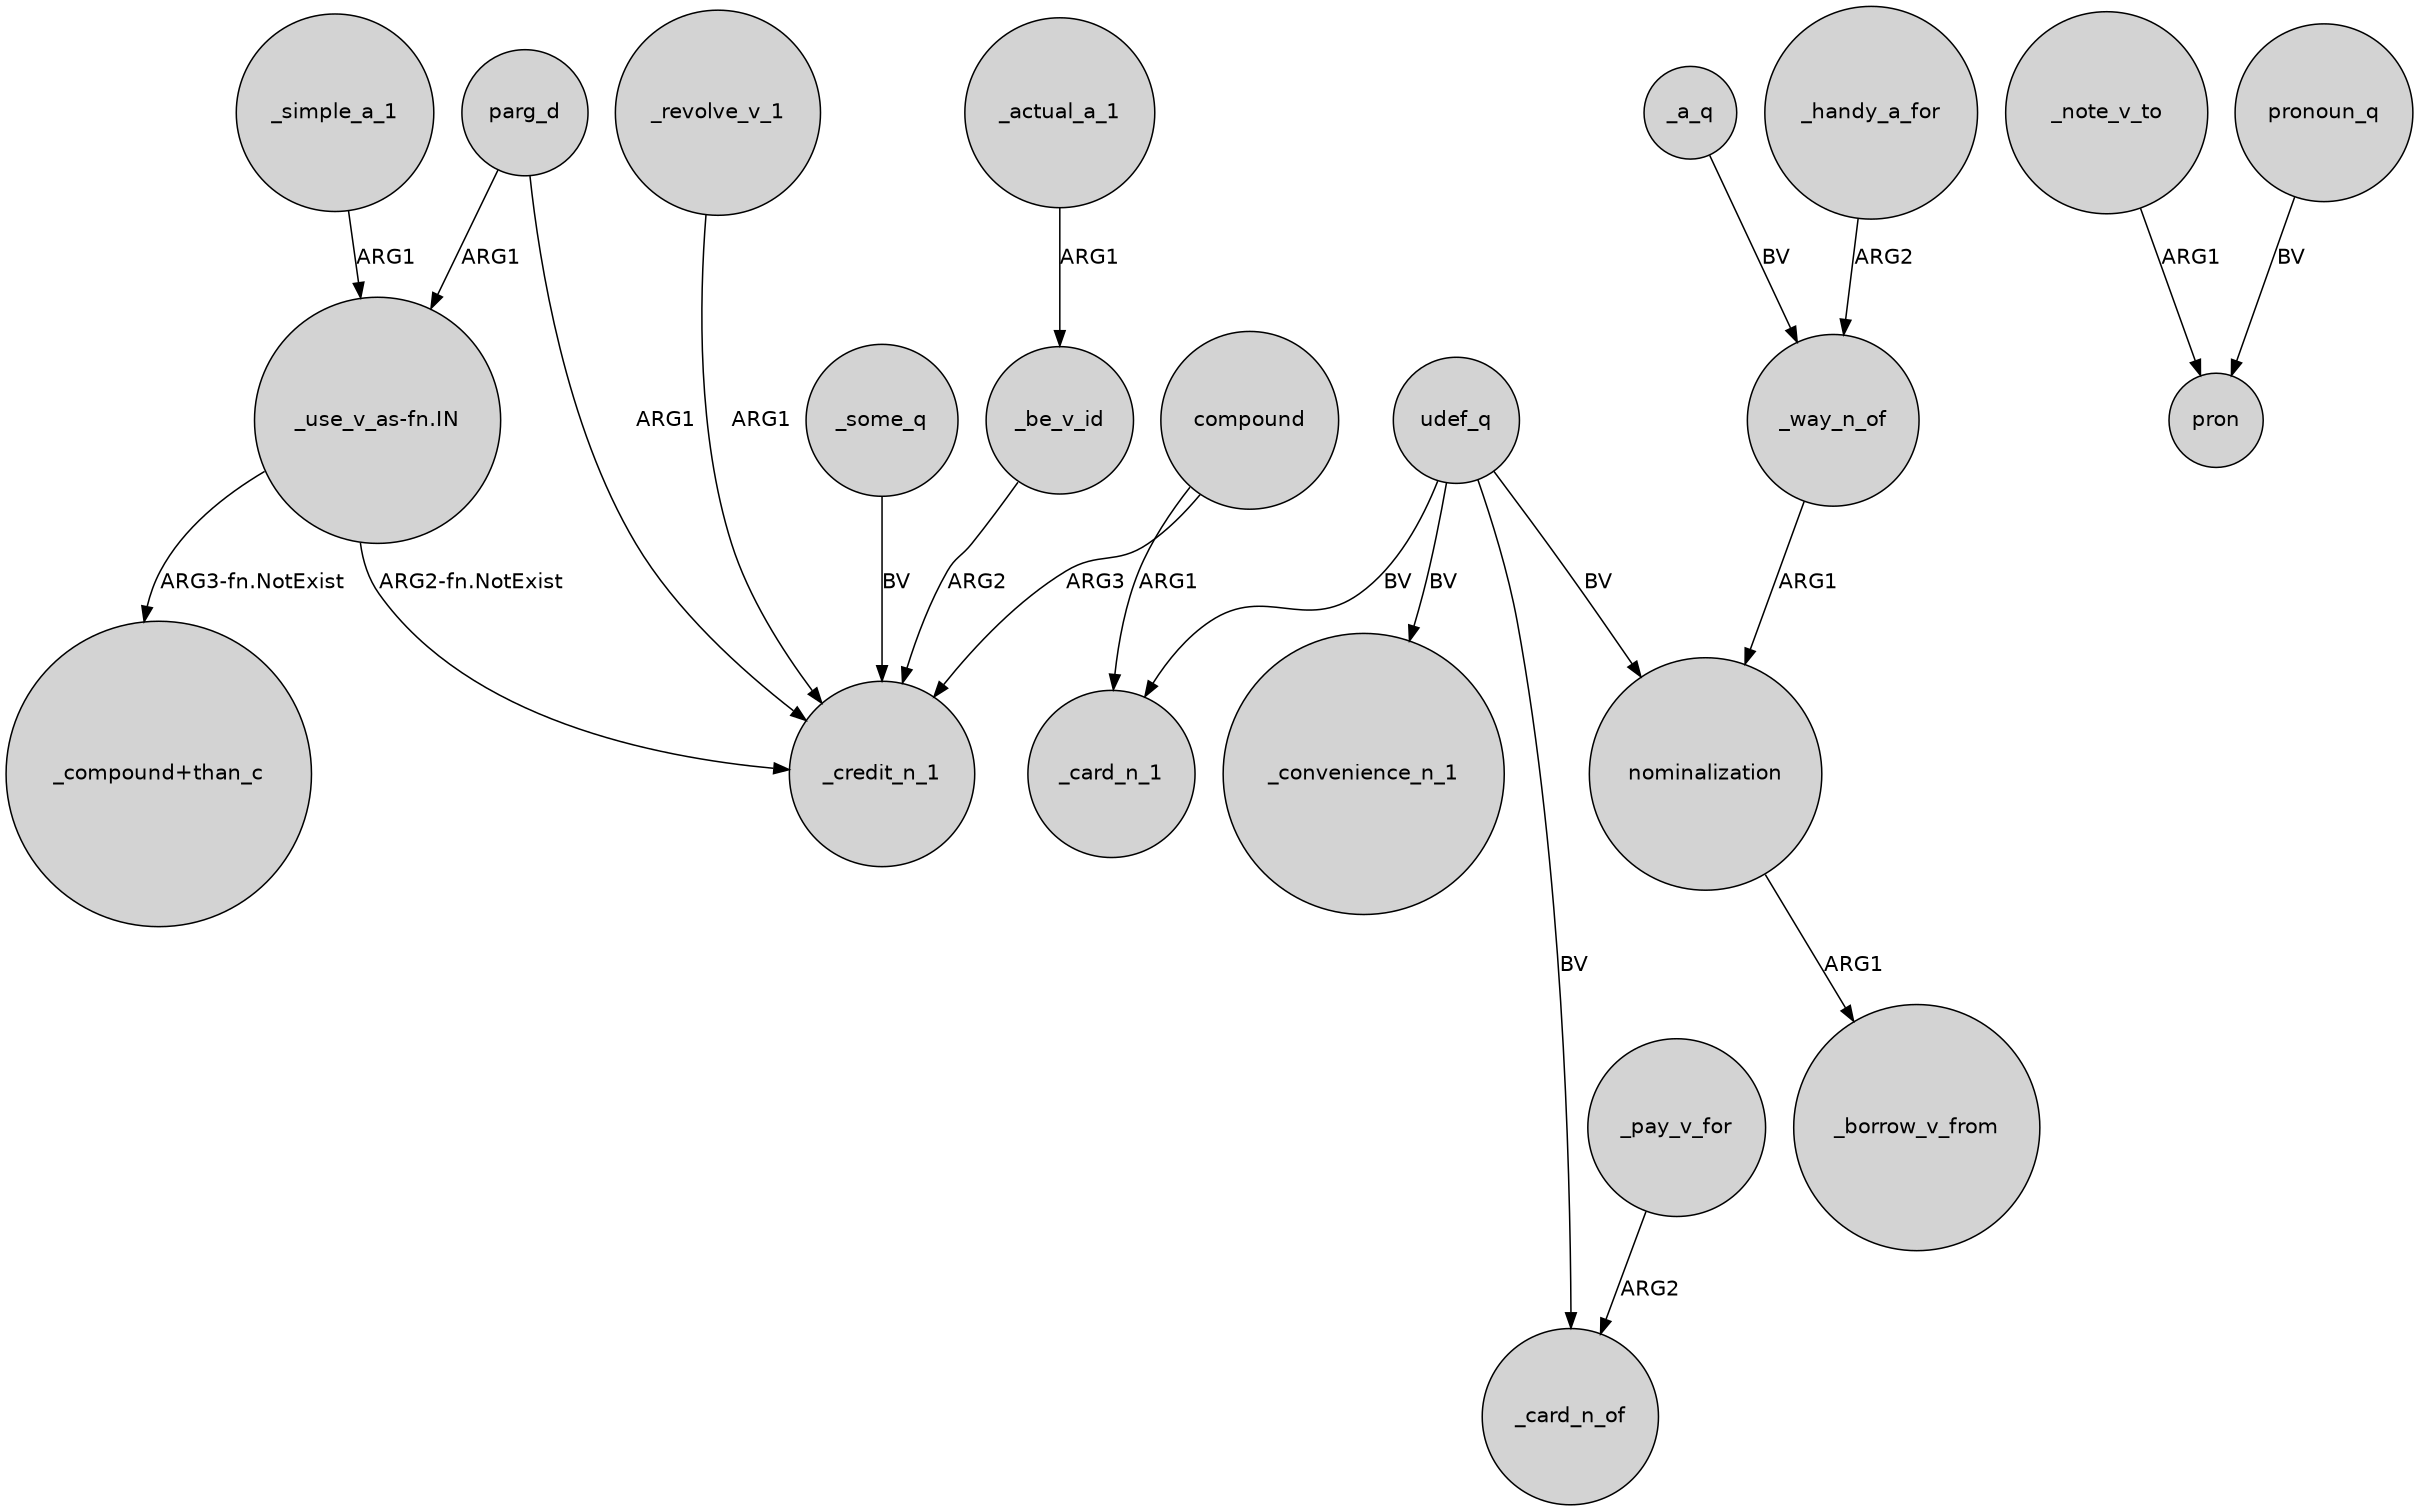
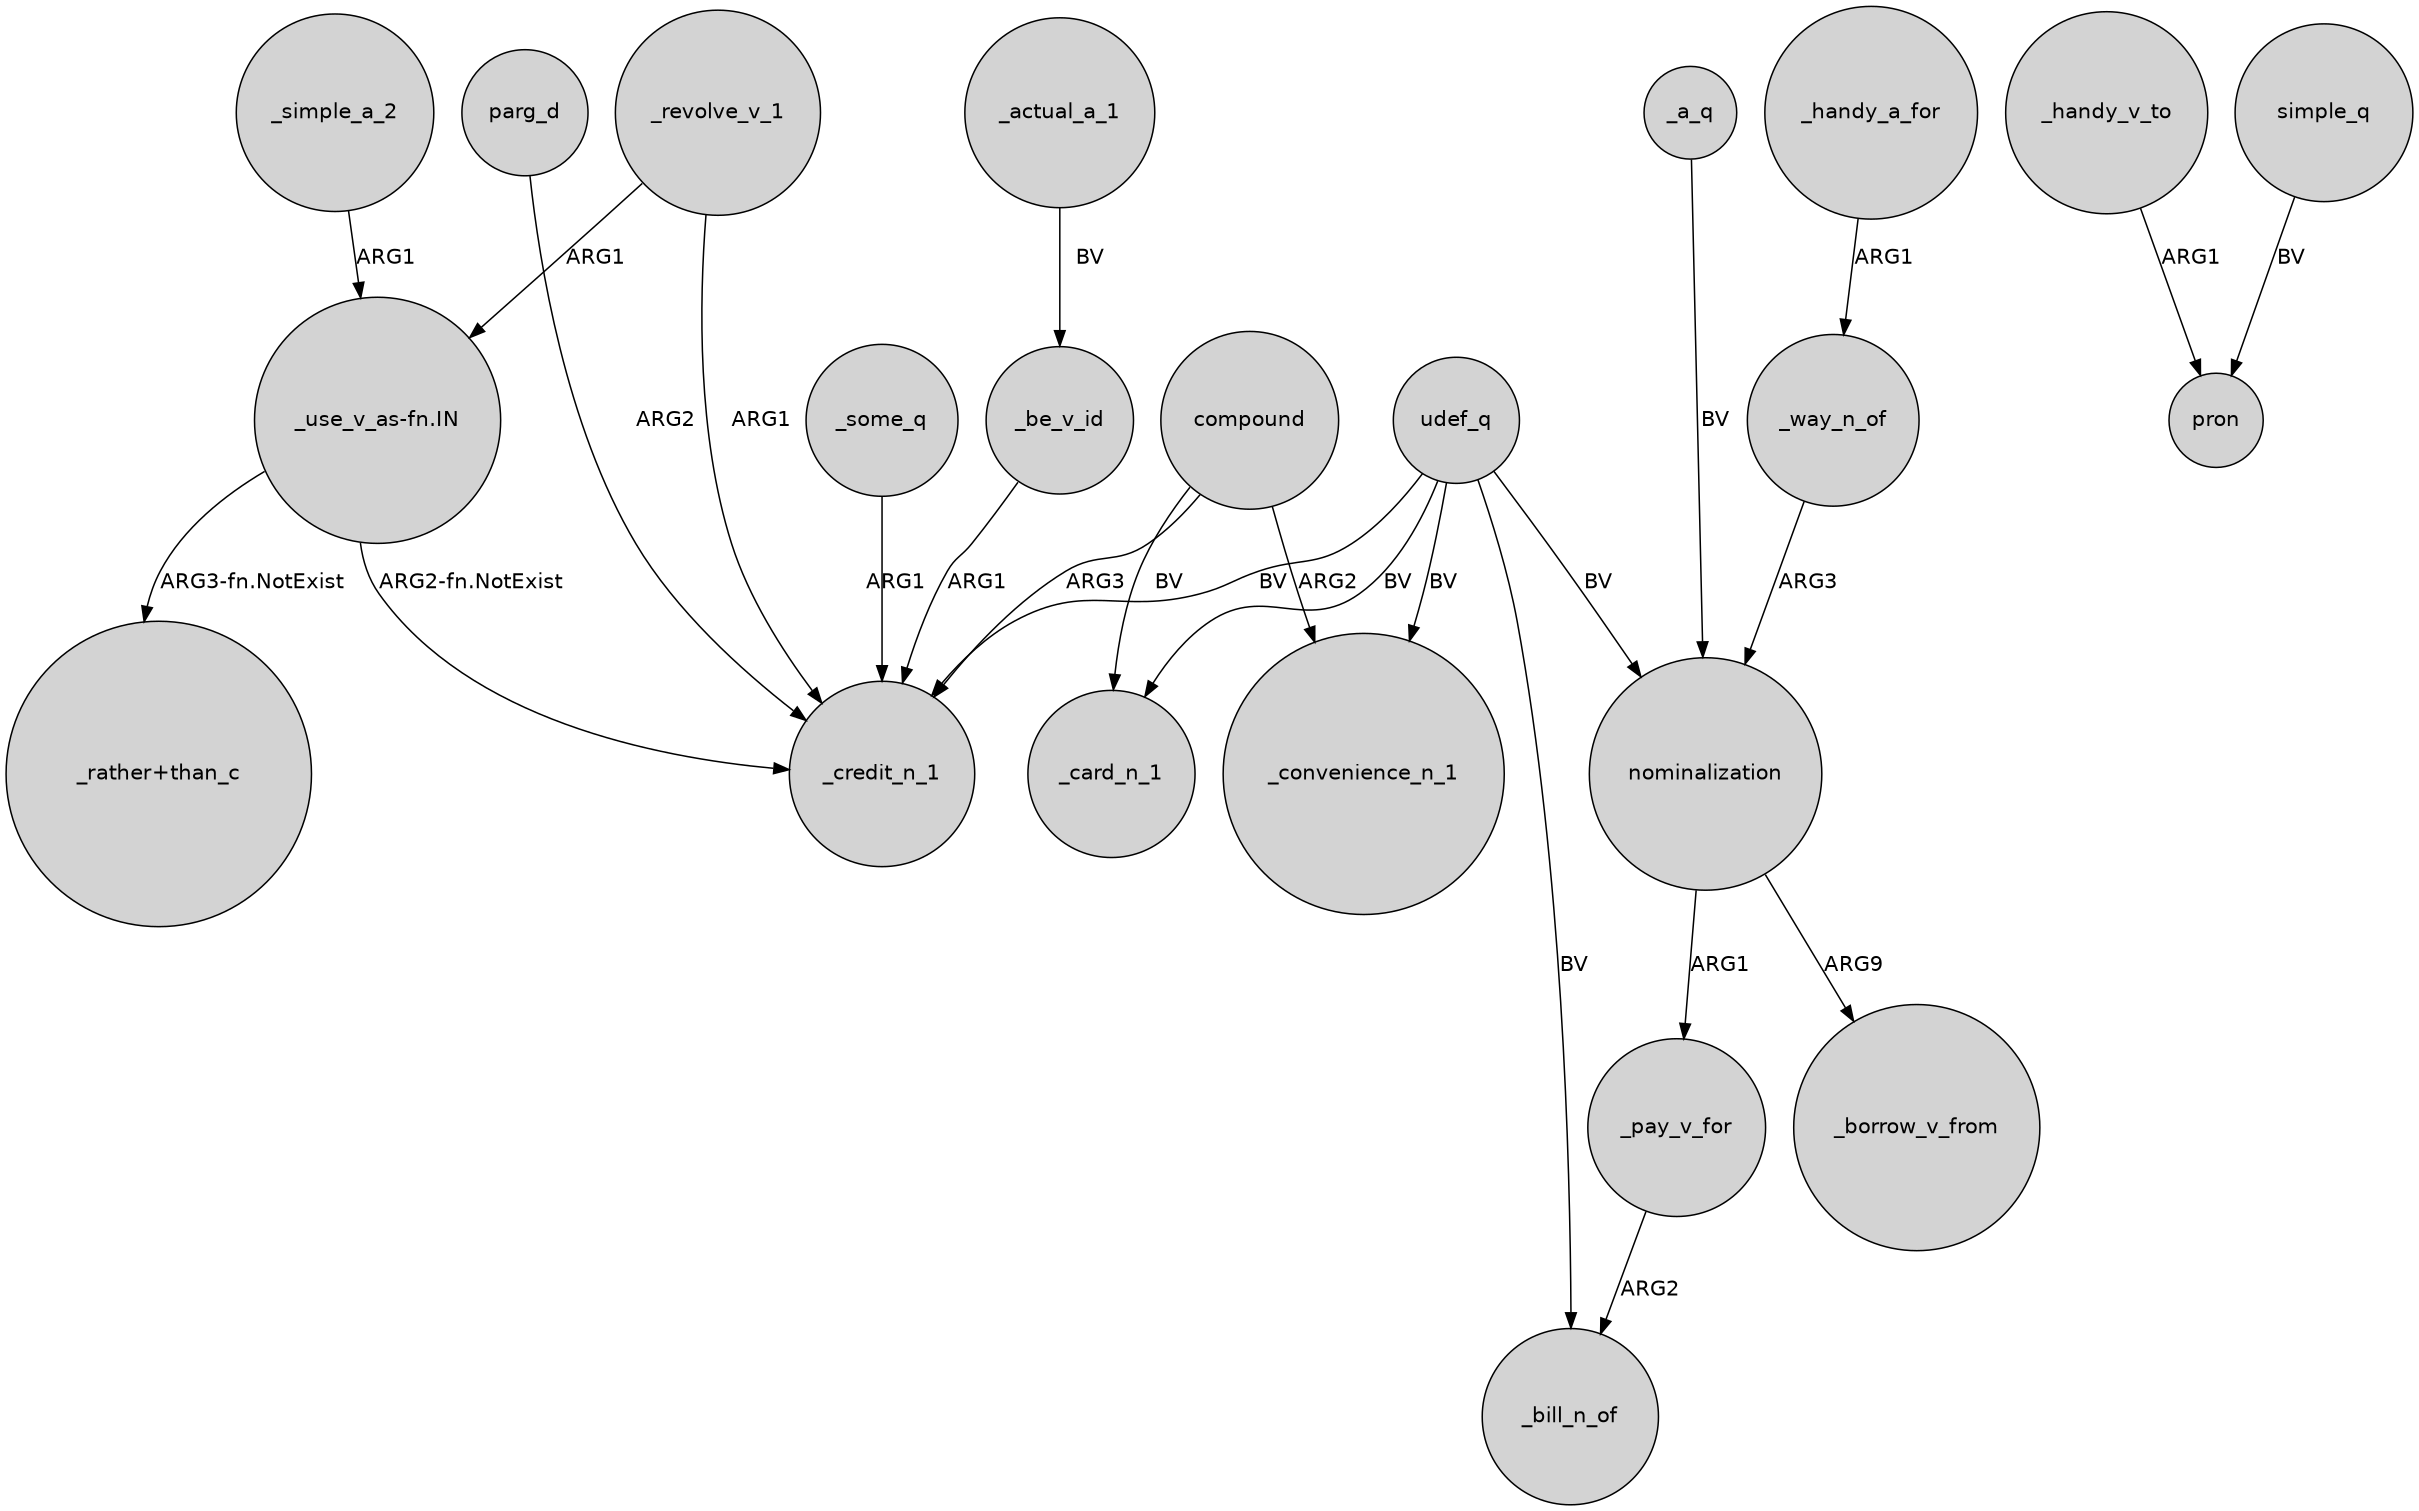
node "_simple_a_1": label "_simple_a_1" -> "_simple_a_2"
node "_note_v_to": label "_note_v_to" -> "_handy_v_to"
node "pronoun_q": label "pronoun_q" -> "simple_q"
edge "parg_d" -> "_use_v_as-fn.IN": now "_revolve_v_1" -> "_use_v_as-fn.IN"
edge "_a_q" -> "_way_n_of": now "_a_q" -> "nominalization"
edge "_actual_a_1" -> "_be_v_id": label "ARG1" -> "BV"
edge "_handy_a_for" -> "_way_n_of": label "ARG2" -> "ARG1"
edge "parg_d" -> "_credit_n_1": label "ARG1" -> "ARG2"
edge "compound" -> "_convenience_n_1": added, label "ARG2"
edge "_some_q" -> "_credit_n_1": label "BV" -> "ARG1"
edge "_be_v_id" -> "_credit_n_1": label "ARG2" -> "ARG1"
edge "compound" -> "_card_n_1": label "ARG1" -> "BV"
edge "_way_n_of" -> "nominalization": label "ARG1" -> "ARG3"
edge "udef_q" -> "_credit_n_1": added, label "BV"
node "_compound+than_c": label "_compound+than_c" -> "_rather+than_c"
edge "nominalization" -> "_pay_v_for": added, label "ARG1"
edge "nominalization" -> "_borrow_v_from": label "ARG1" -> "ARG9"
node "_card_n_of": label "_card_n_of" -> "_bill_n_of"
